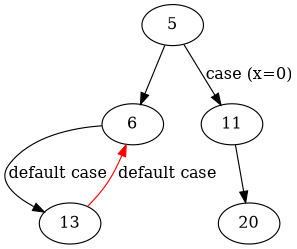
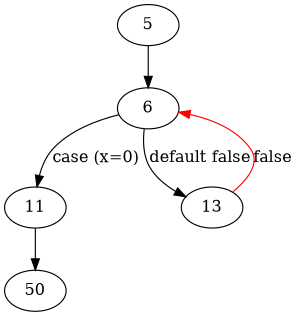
edge "5" -> "11": now "6" -> "11"
edge "6" -> "13": label "default case" -> "default false"
edge "13" -> "6": label "default case" -> "false"
node "20": label "20" -> "50"
